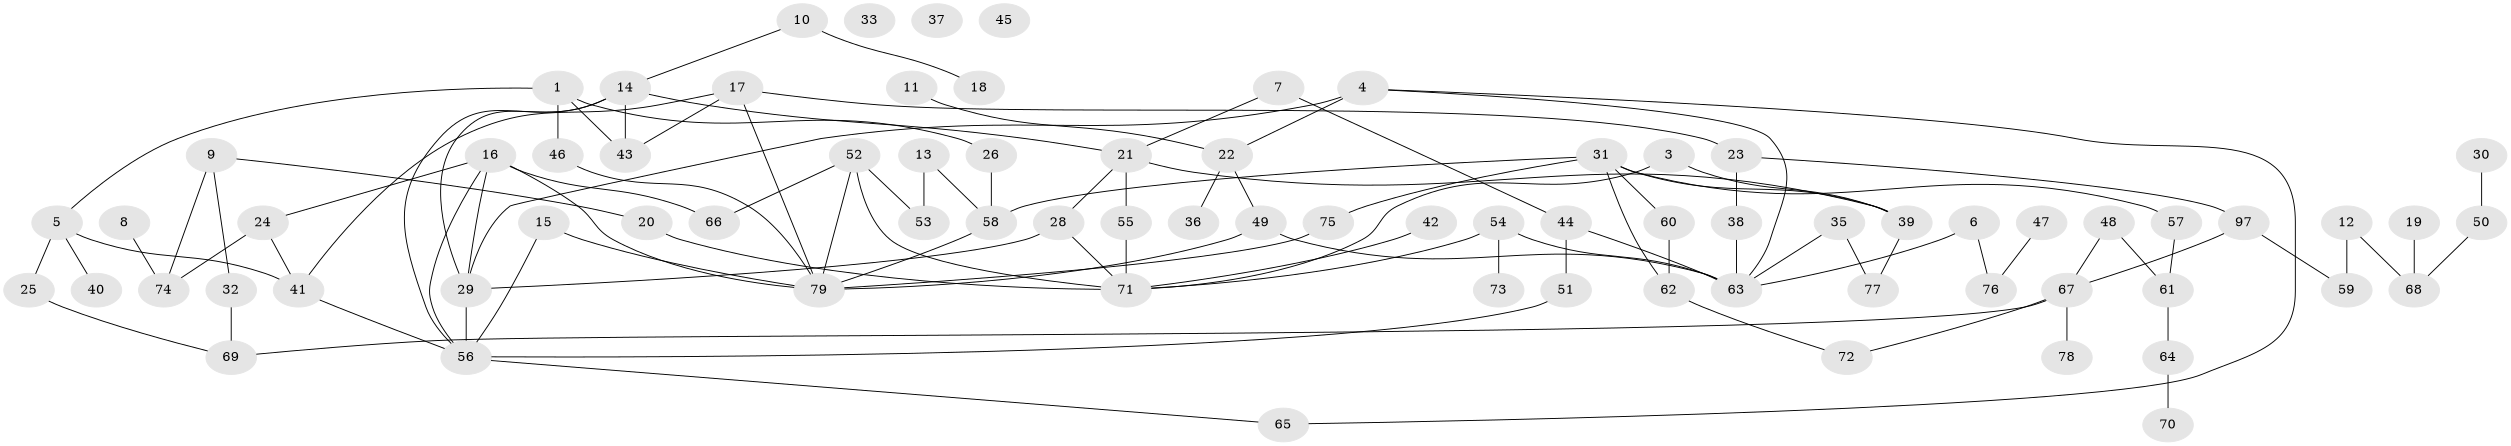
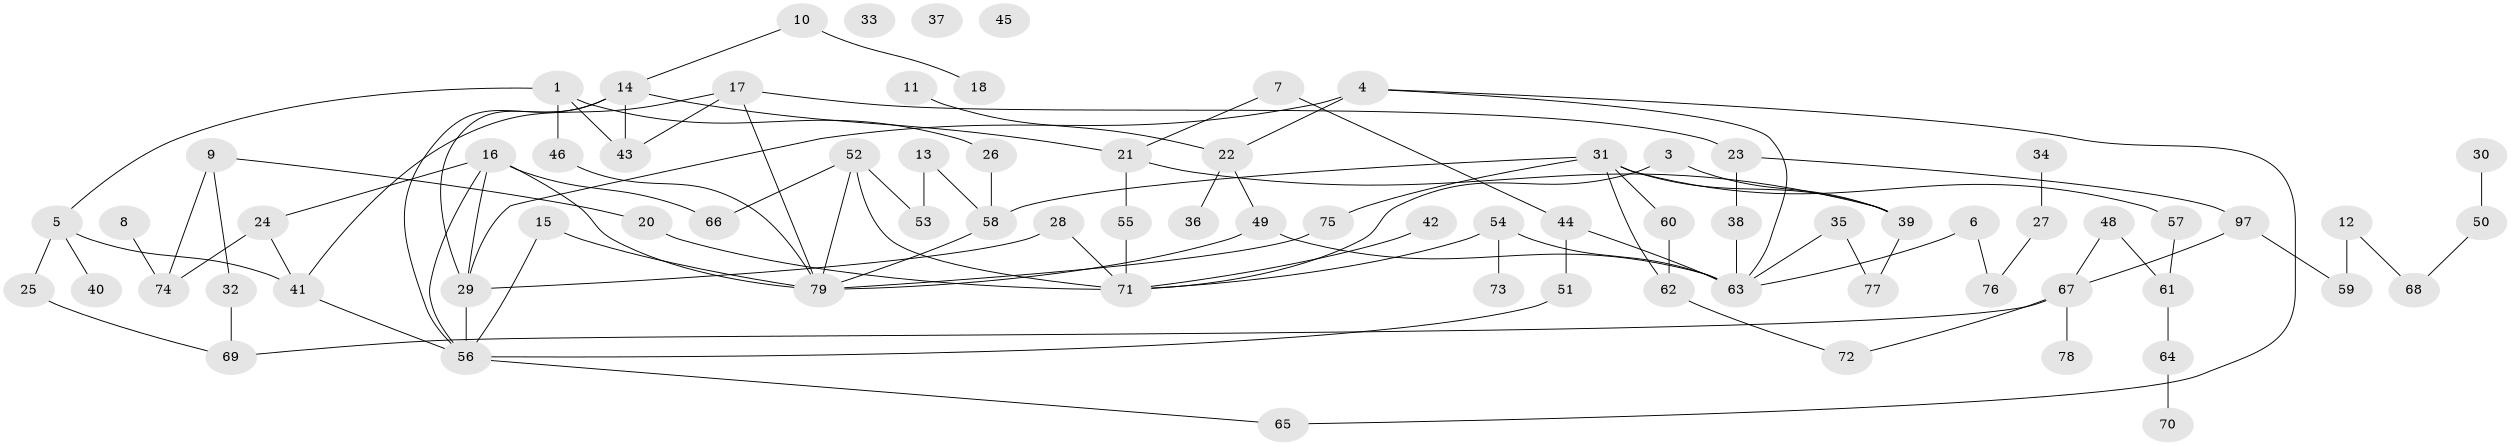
node "34": added
edge "21" -- "28": removed
node "47": label "47" -> "27"
node "19": removed
